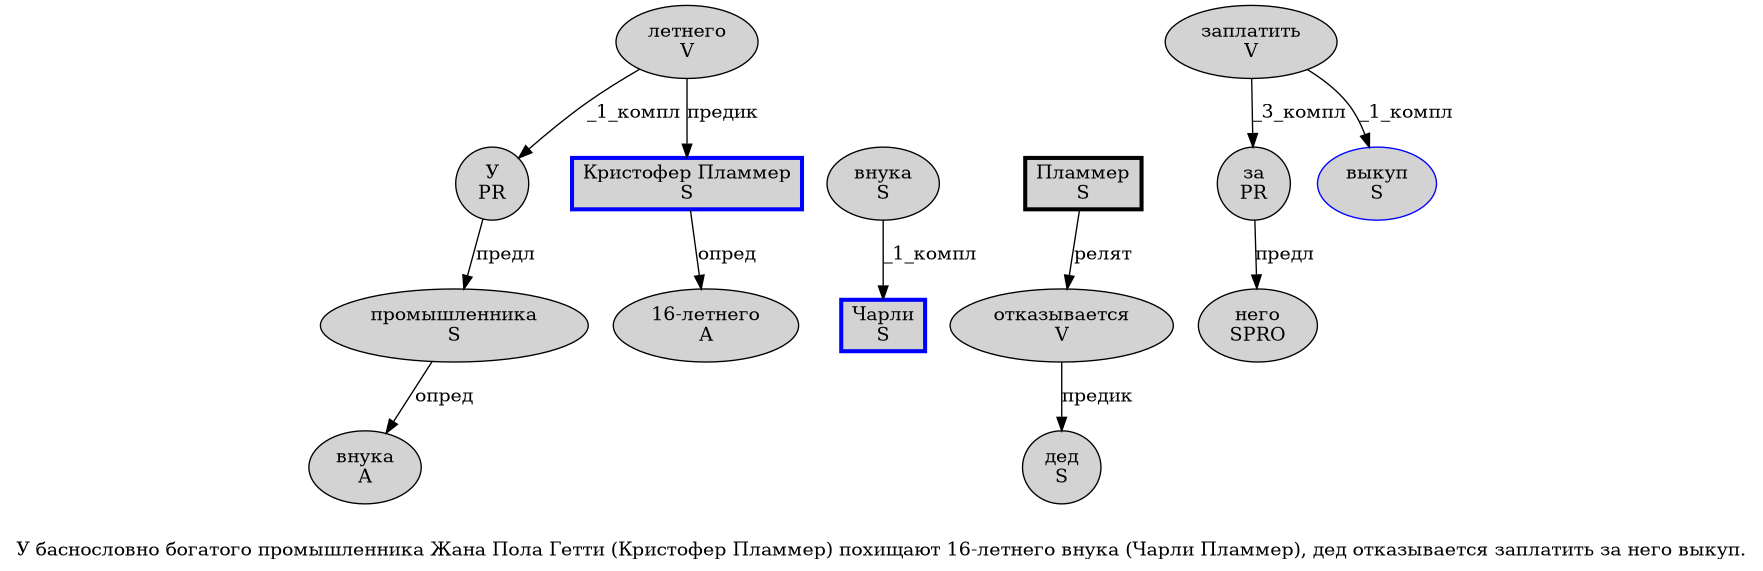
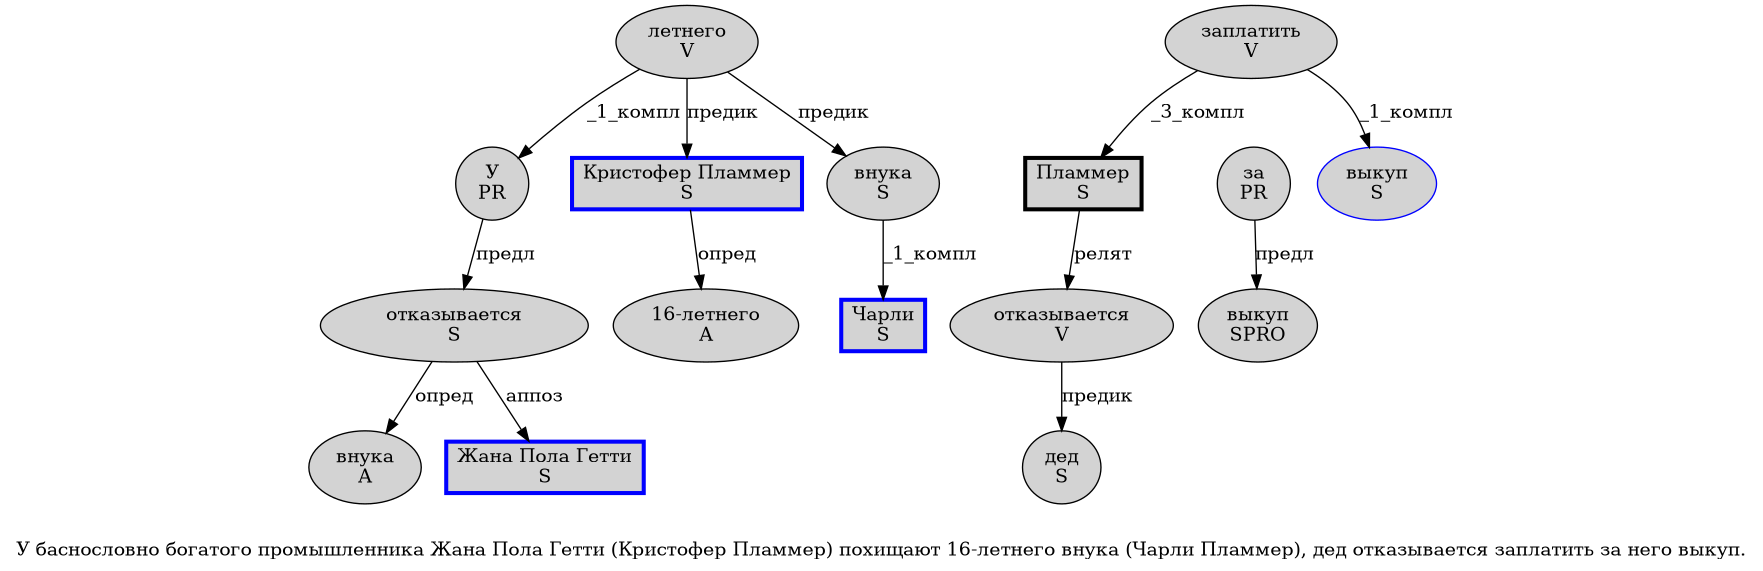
edge "заплатить V" -> "за PR": now "заплатить V" -> "Пламмер S"
edge "летнего V" -> "внука S": added, label "предик"
node "промышленника S": label "промышленника S" -> "отказывается S"
node "него SPRO": label "него SPRO" -> "выкуп SPRO"
node "Жана Пола Гетти S": added
